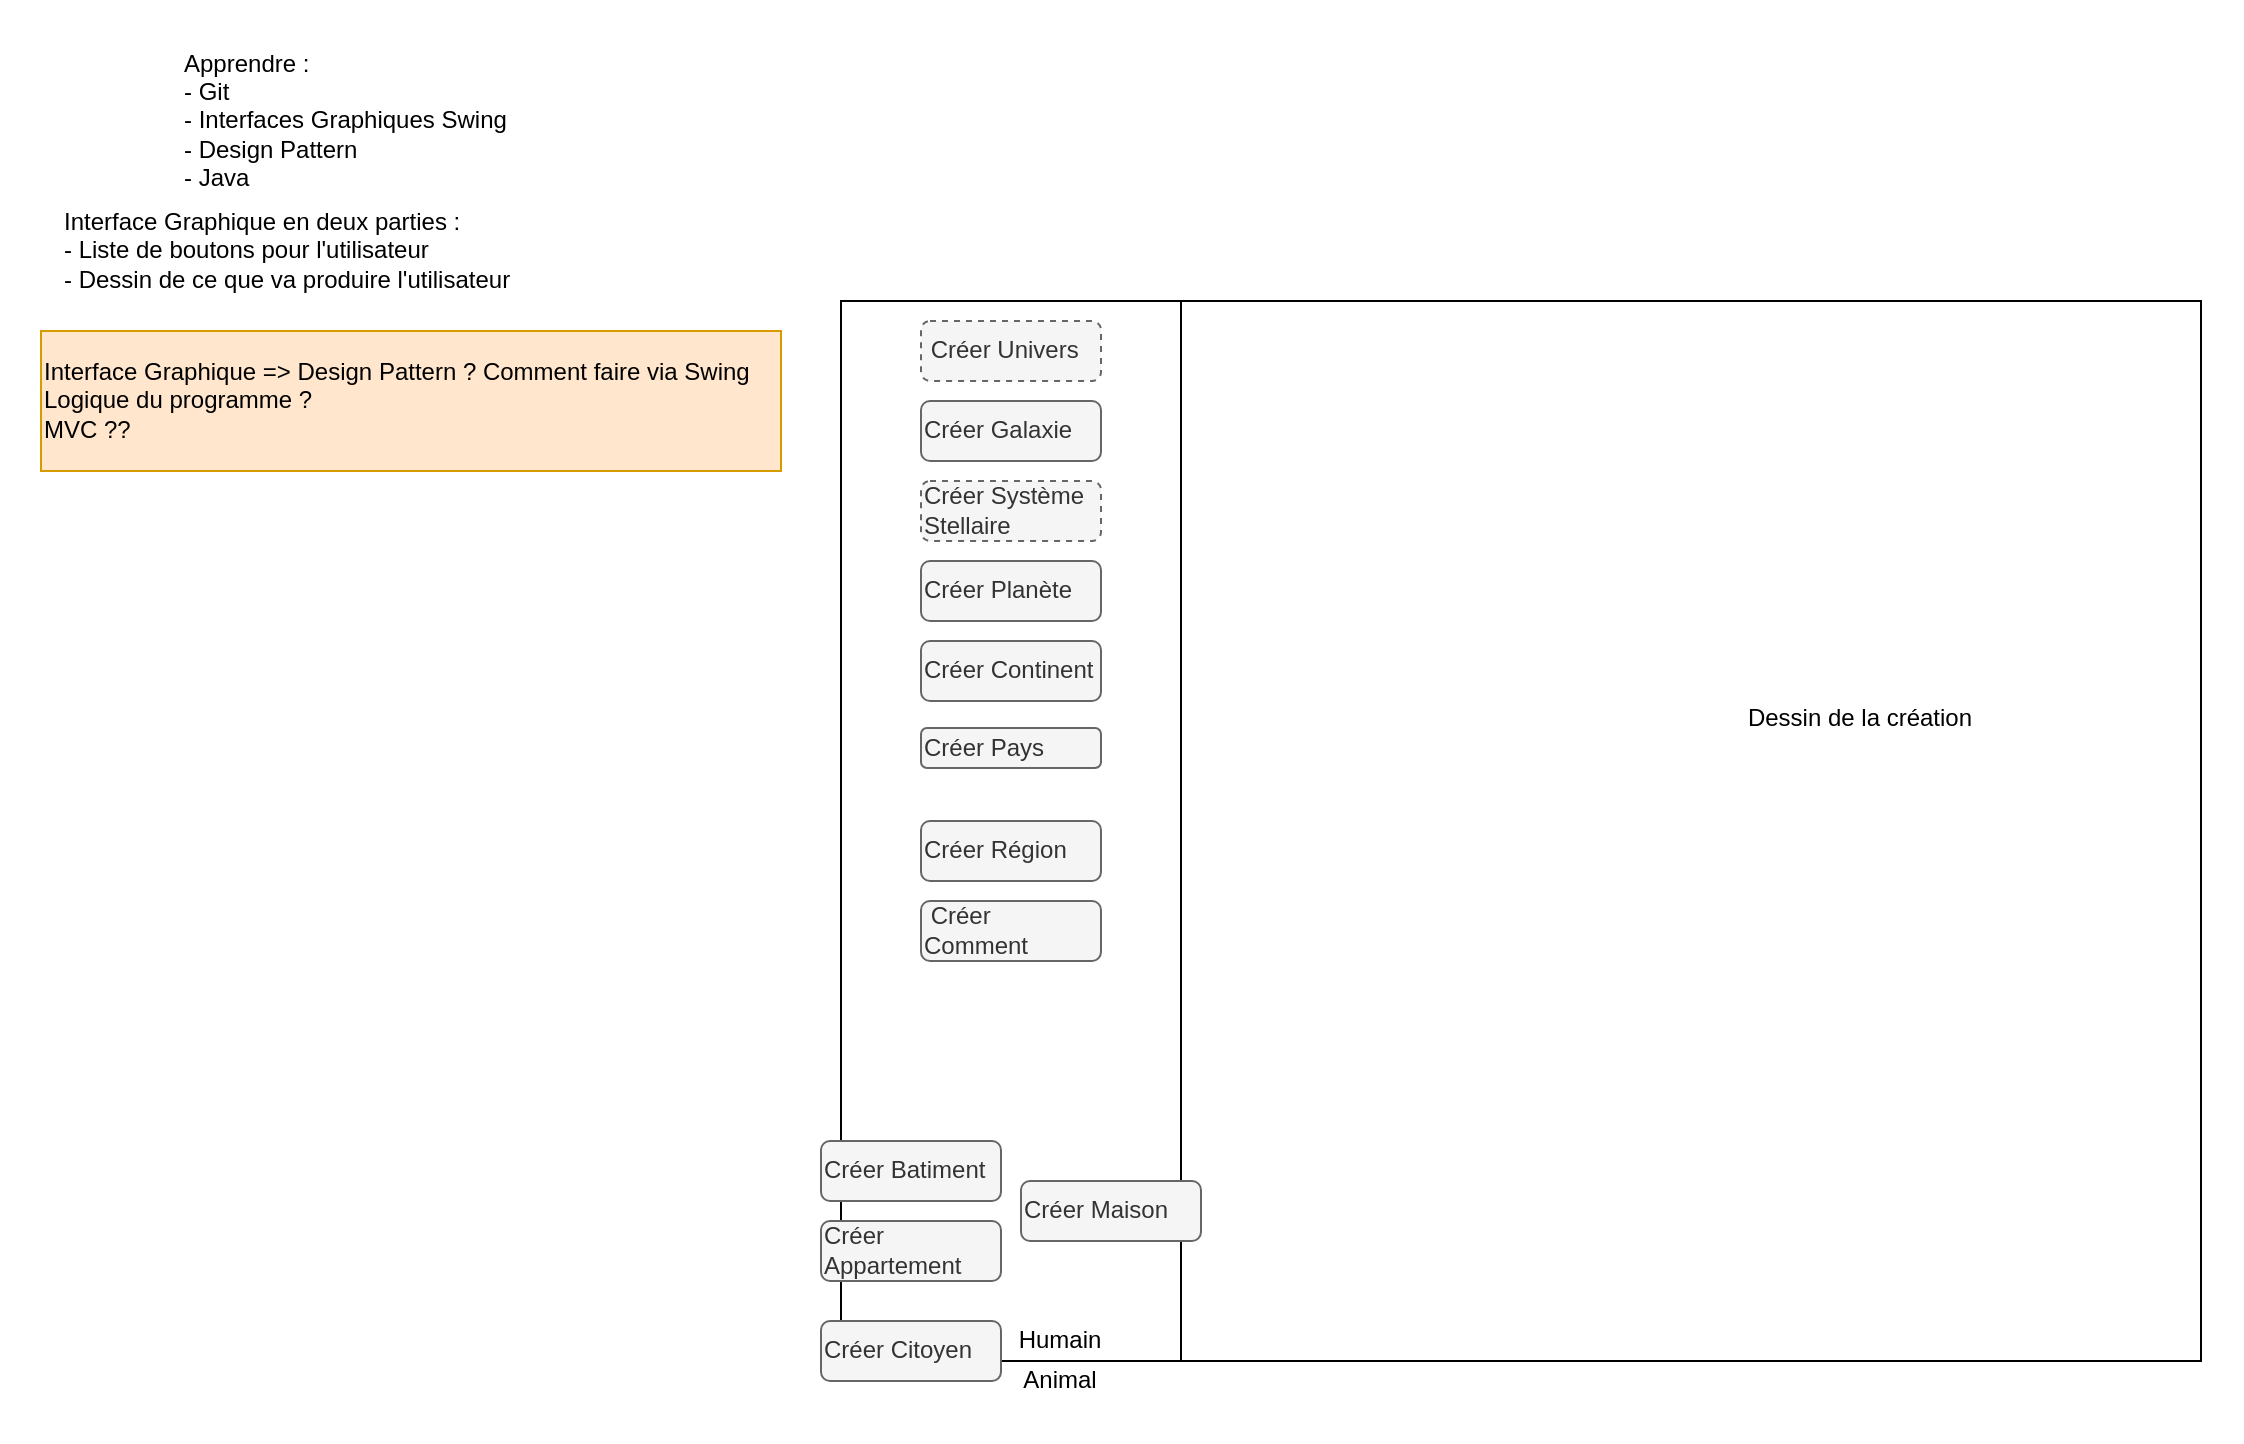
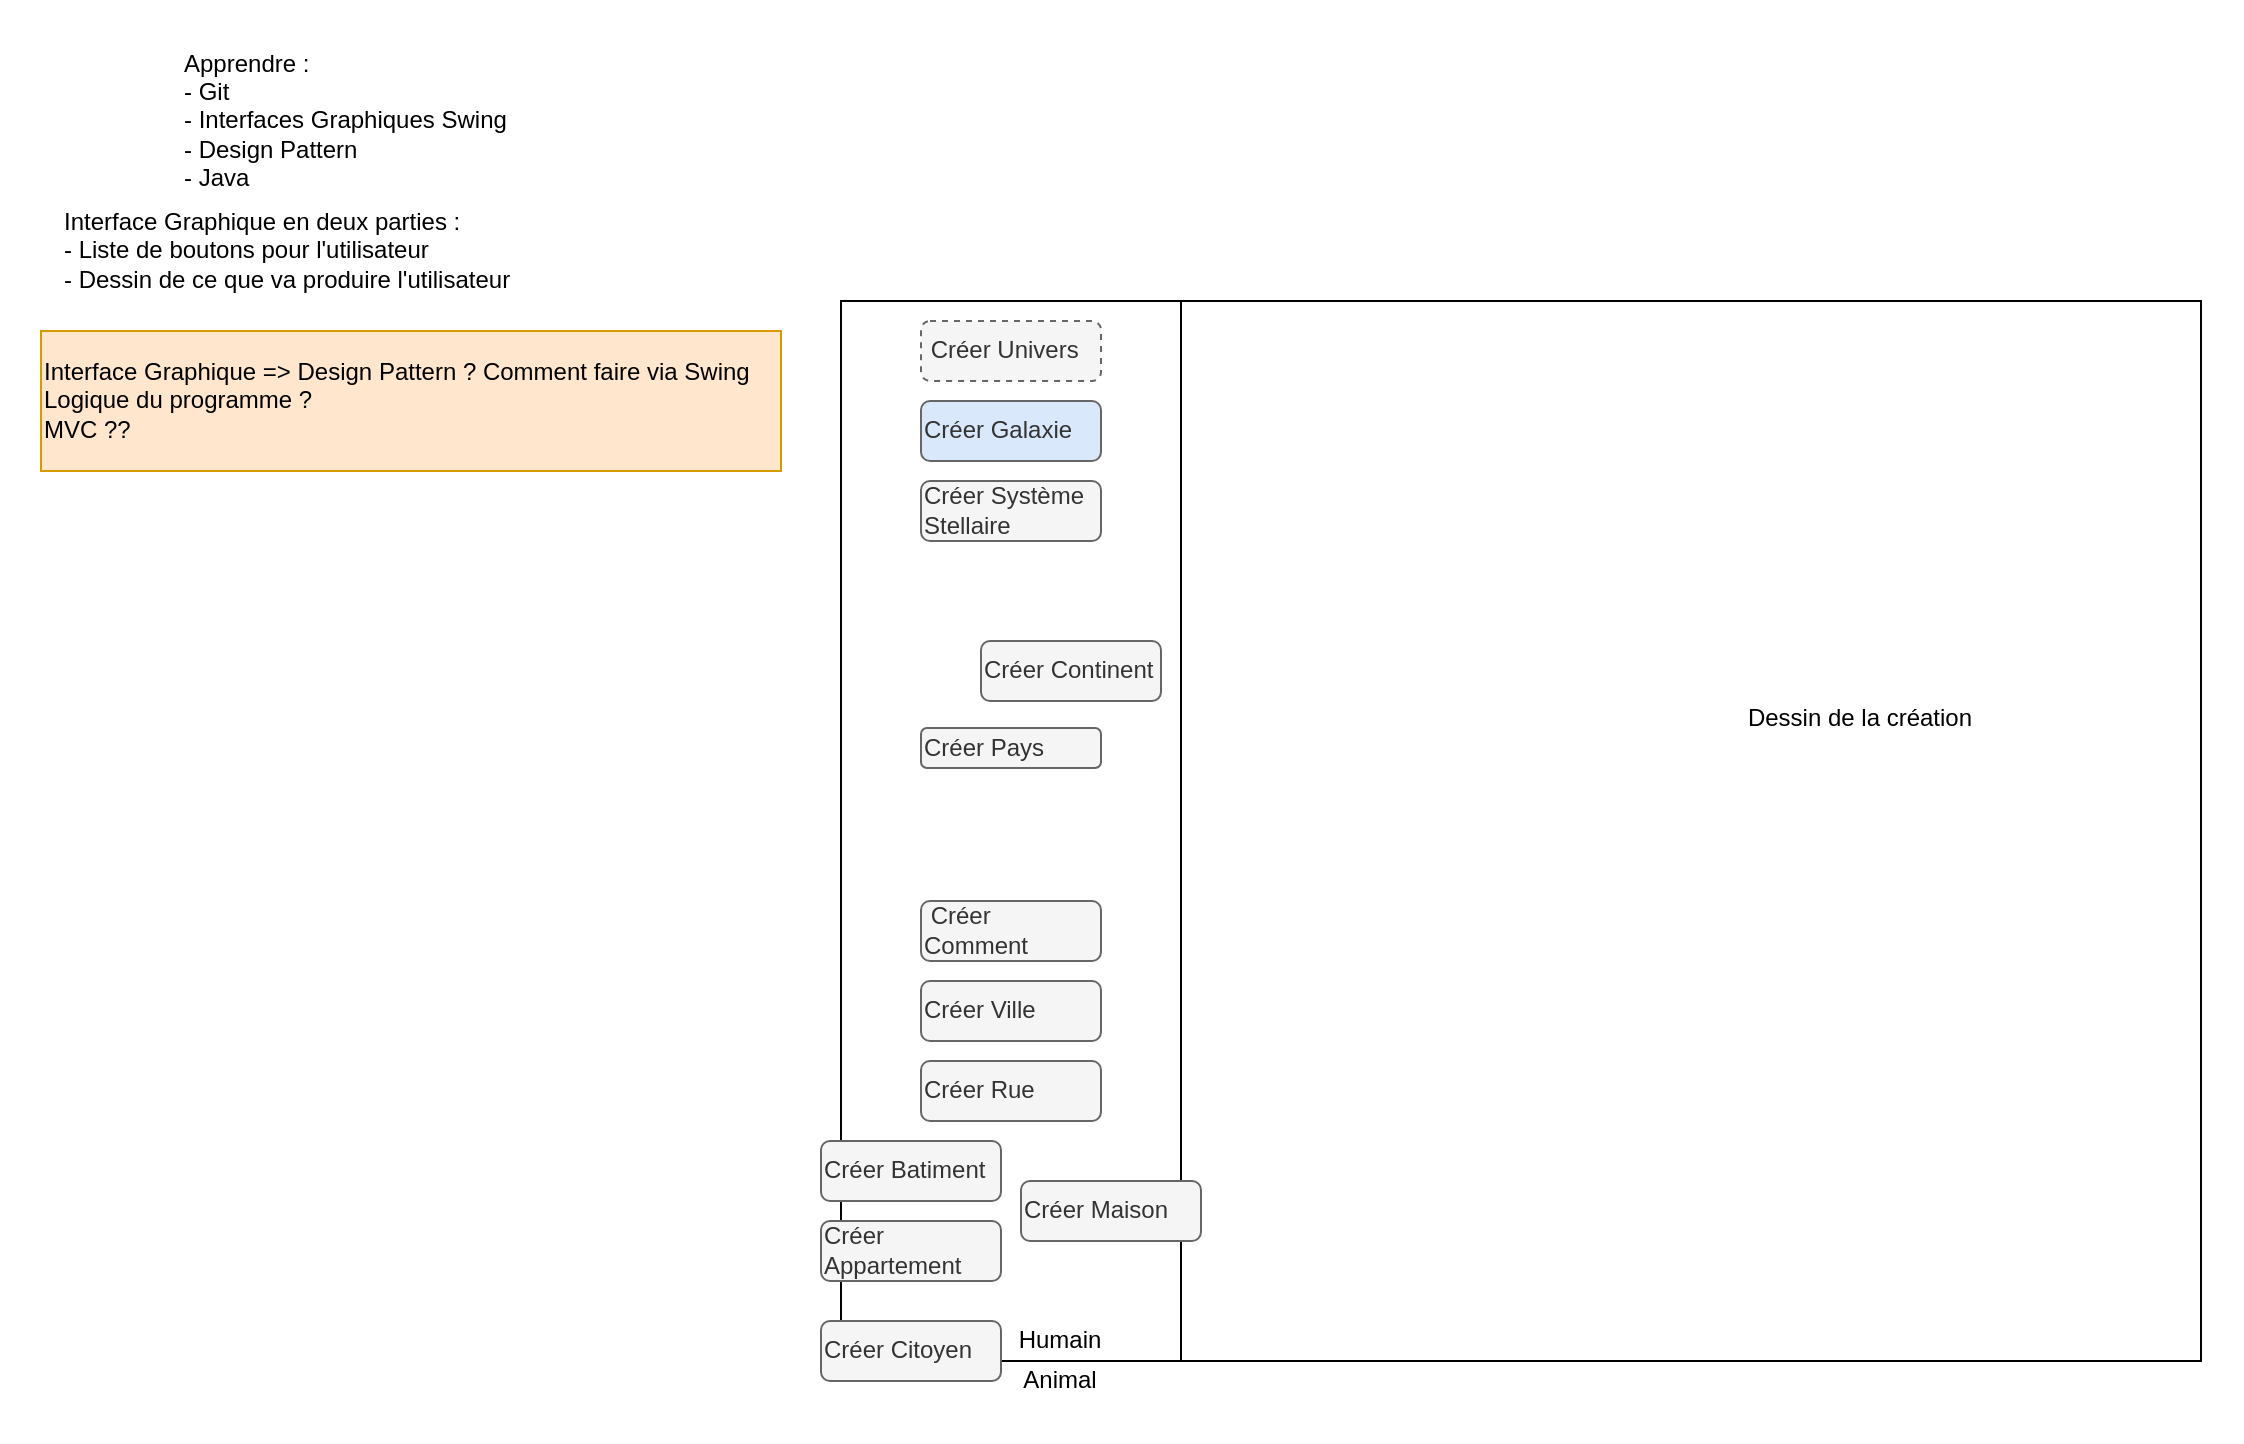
node "Créer Galaxie": fillcolor #f5f5f5 -> #dae8fc
node "Créer Système Stellaire": style dashed -> solid
node "Créer Planète": removed
node "Créer Continent": moved (1011, 671) -> (1071, 671)
node "Créer Région": removed
node "Créer Ville": added
node "Créer Rue": added
